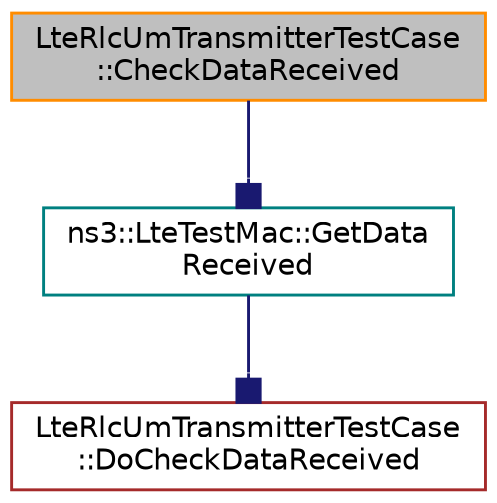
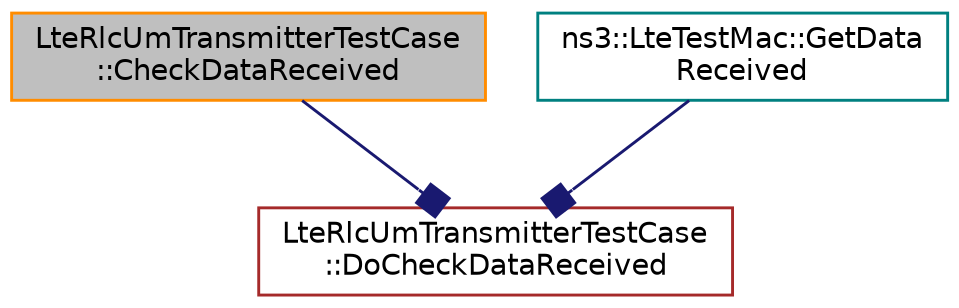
edge "LteRlcUmTransmitterTestCase ::CheckDataReceived" -> "ns3::LteTestMac::GetData Received": now "LteRlcUmTransmitterTestCase ::CheckDataReceived" -> "LteRlcUmTransmitterTestCase ::DoCheckDataReceived"
